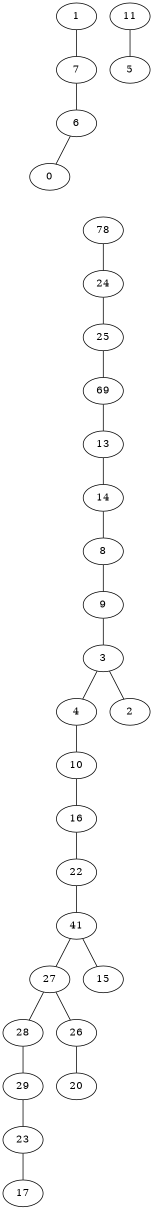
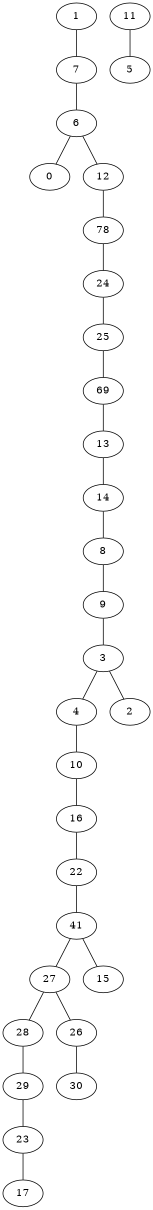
node "12": added
node "20": label "20" -> "30"
